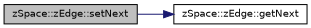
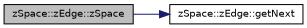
node "zSpace::zEdge::setNext": label "zSpace::zEdge::setNext" -> "zSpace::zEdge::zSpace"
